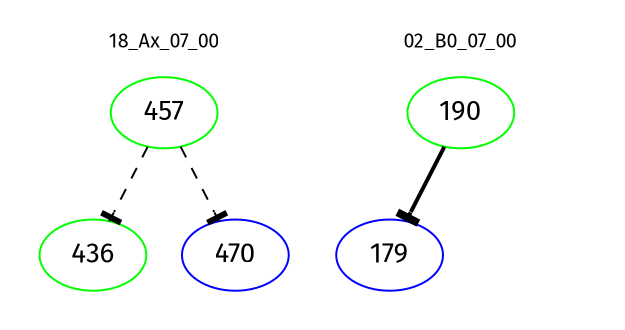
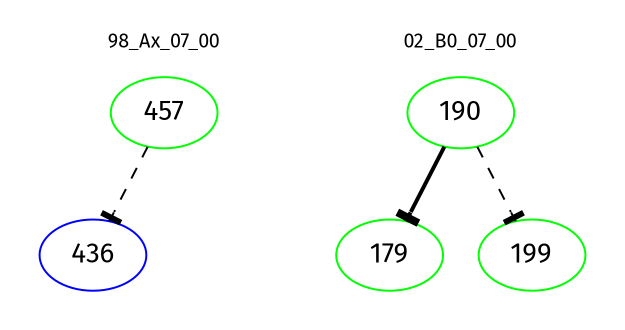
cluster "18_Ax_07_00": label "18_Ax_07_00" -> "98_Ax_07_00"
node "436": color green -> blue
node "470": removed
node "179": color blue -> green
node "199": added
